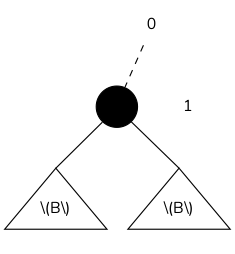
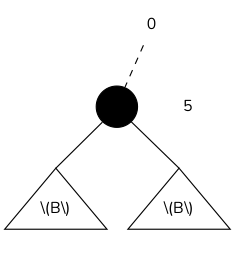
node "1": label "1" -> "5"
